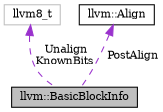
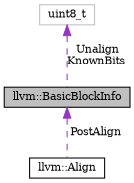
node "llvm8_t": label "llvm8_t" -> "uint8_t"
edge "llvm::BasicBlockInfo" -> "llvm::Align": reversed
